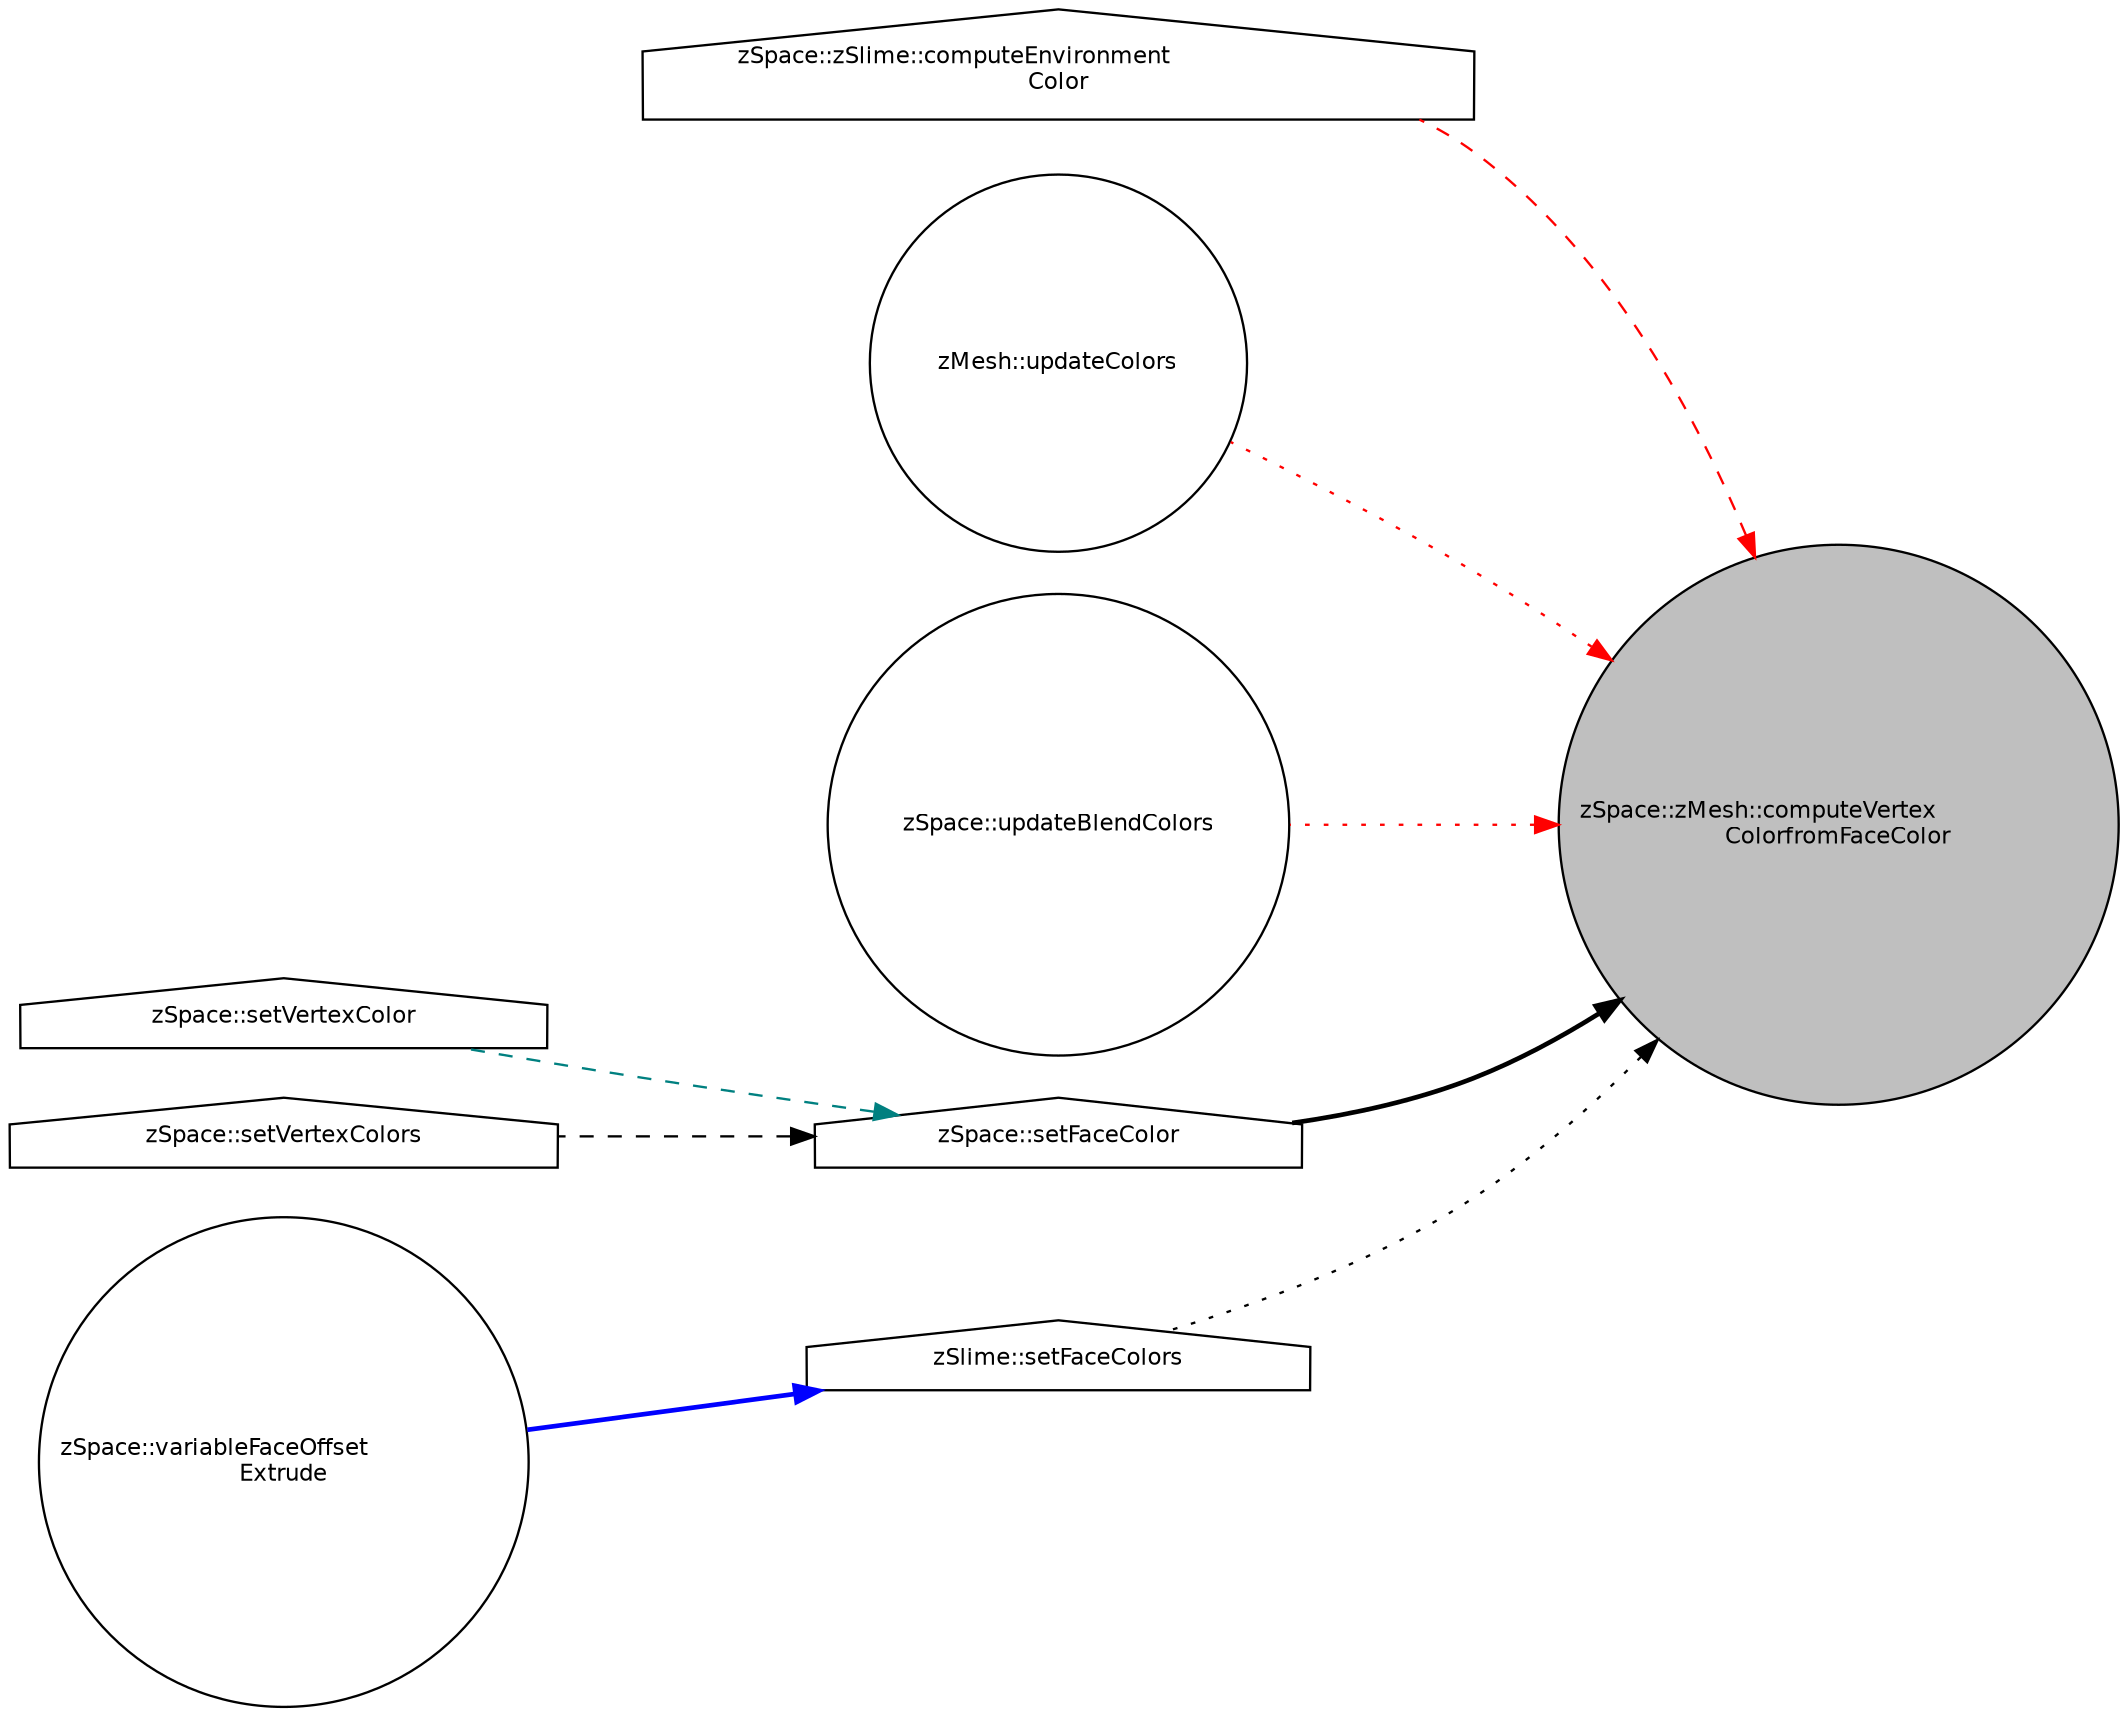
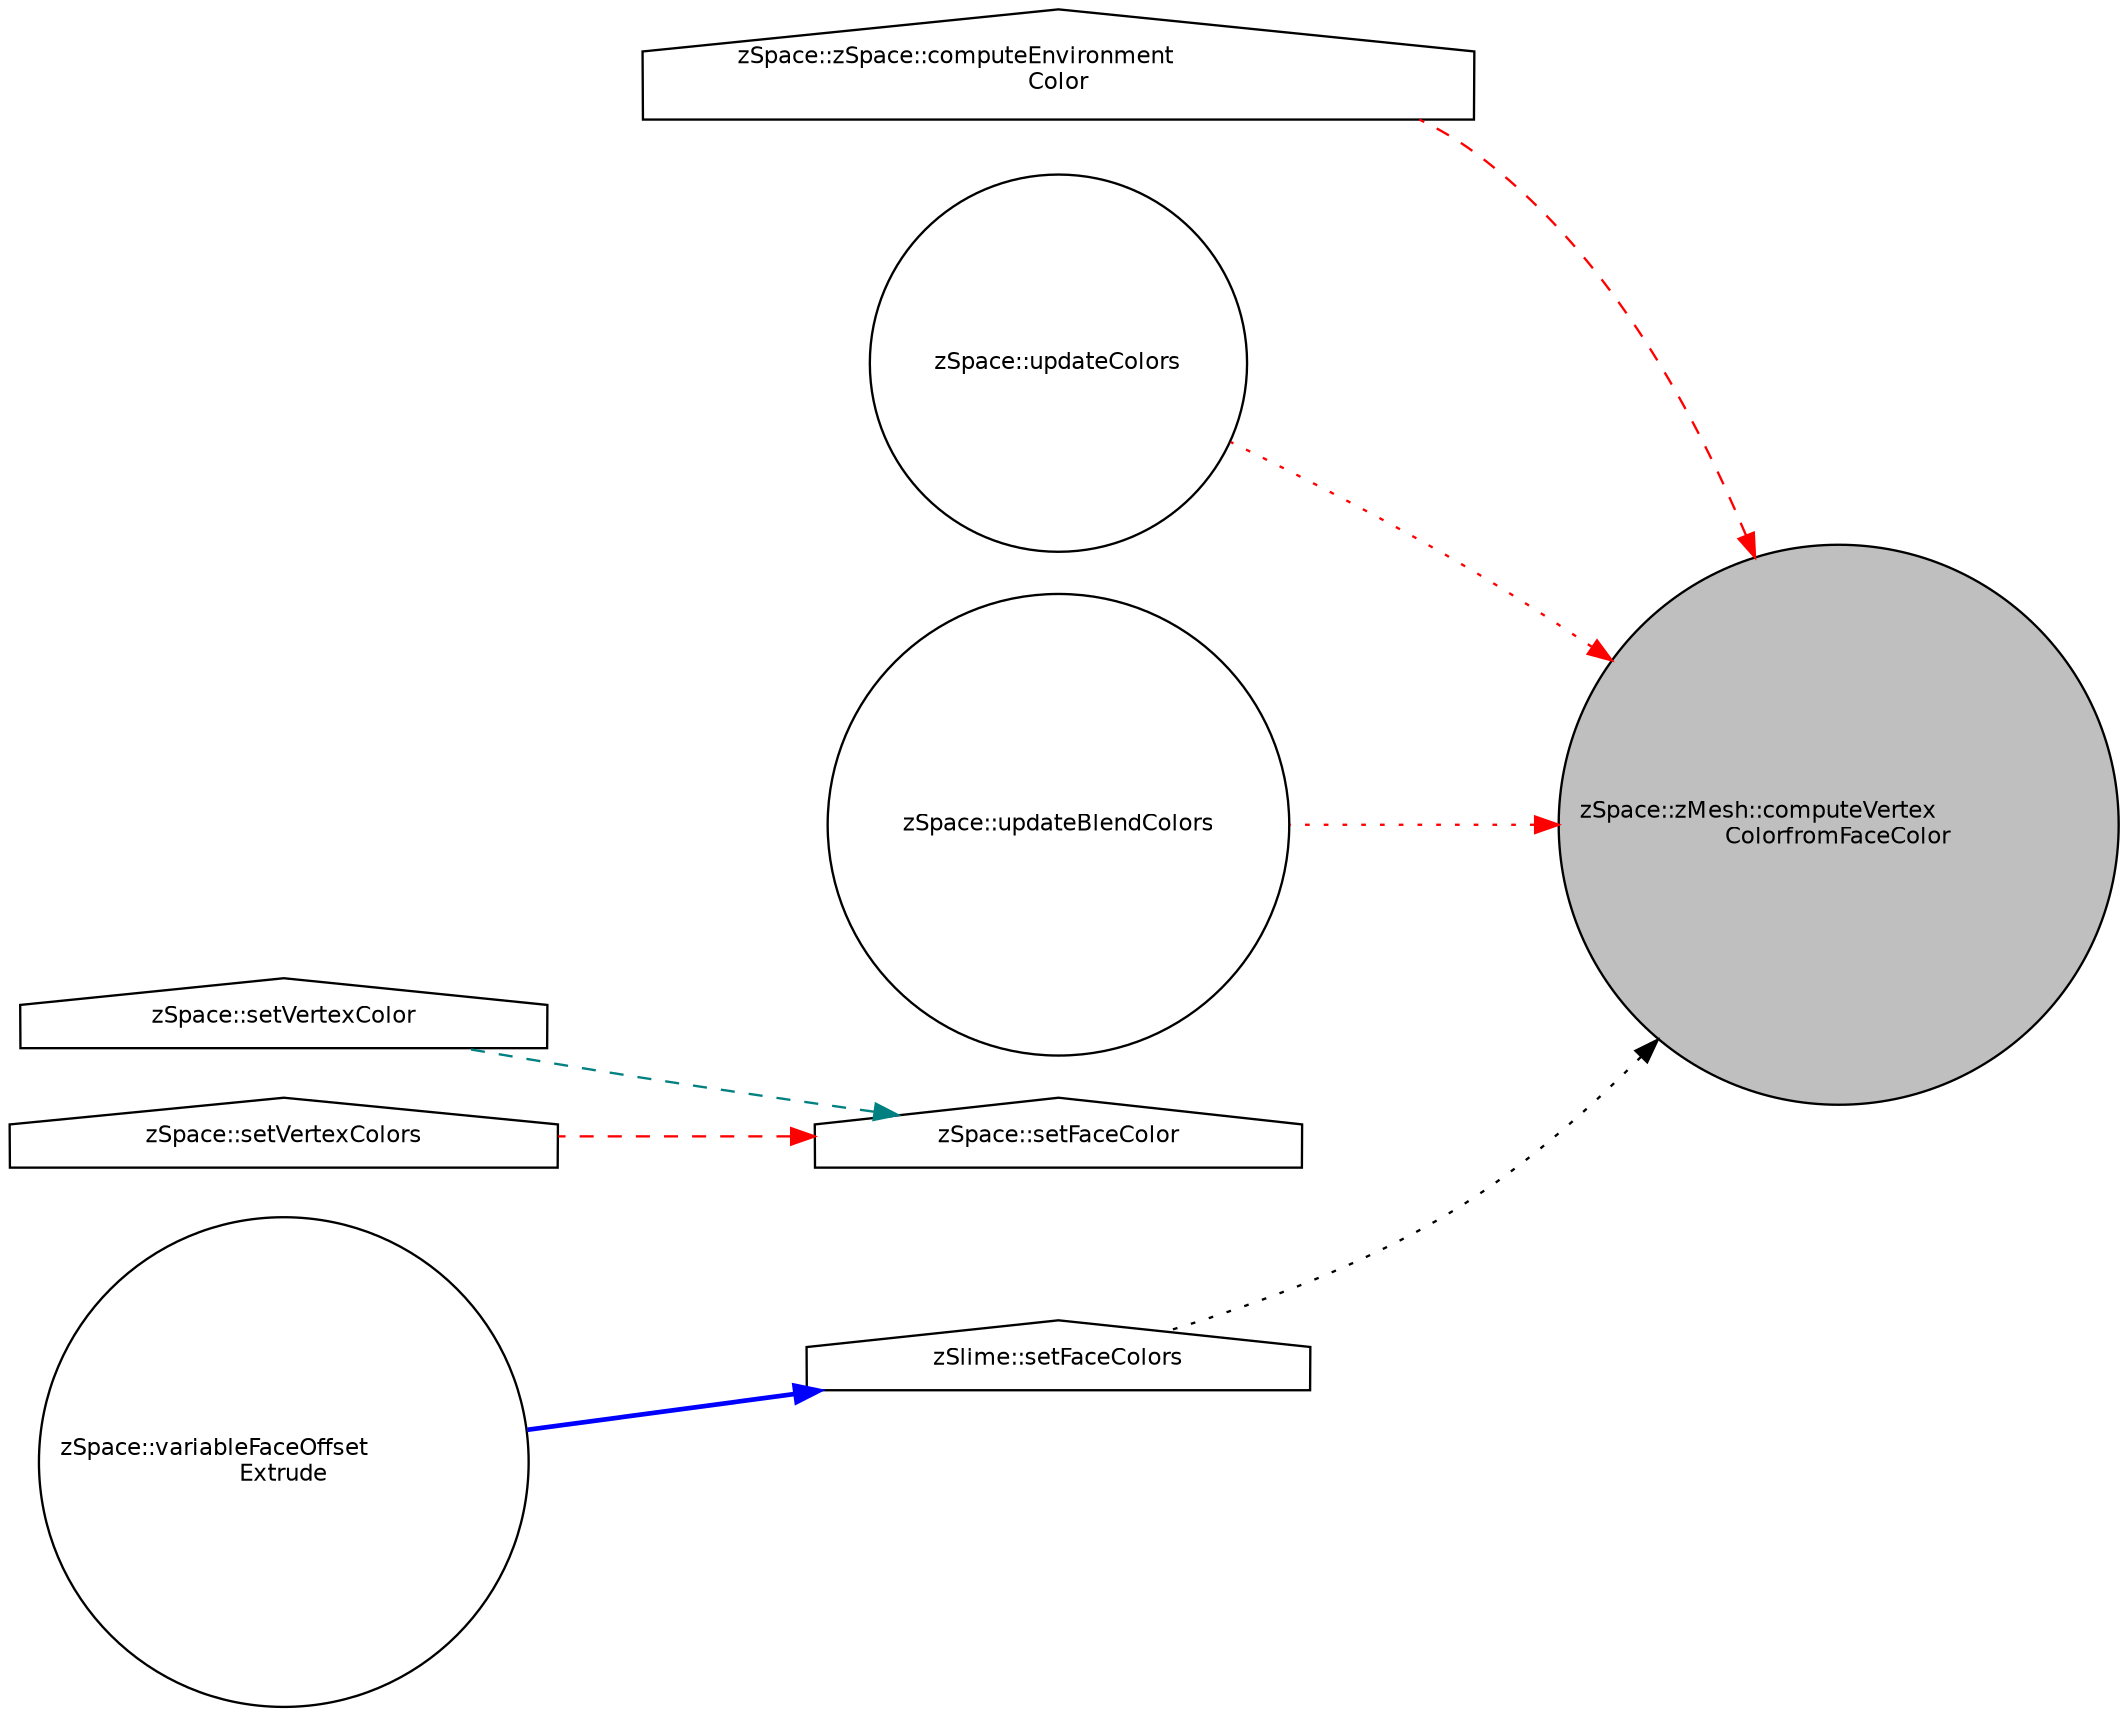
node "zSpace::zSlime::computeEnvironment Color": label "zSpace::zSlime::computeEnvironment Color" -> "zSpace::zSpace::computeEnvironment Color"
node "zMesh::updateColors": label "zMesh::updateColors" -> "zSpace::updateColors"
edge "zSpace::setFaceColor" -> "zSpace::zMesh::computeVertex ColorfromFaceColor": removed
edge "zSpace::setVertexColors" -> "zSpace::setFaceColor": color black -> red
